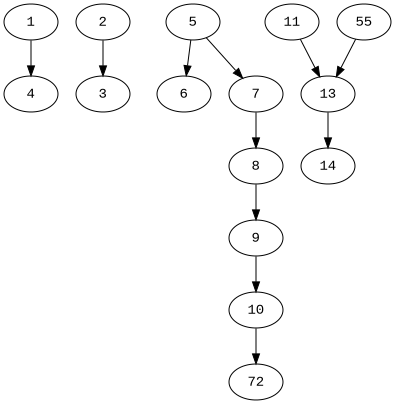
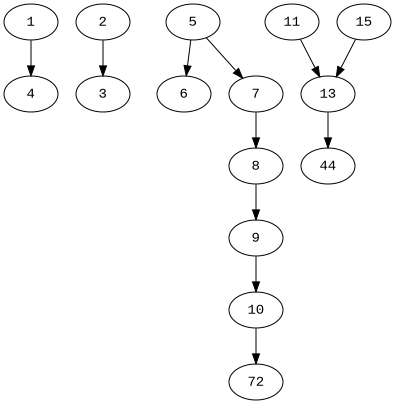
node "55": label "55" -> "15"
node "14": label "14" -> "44"
